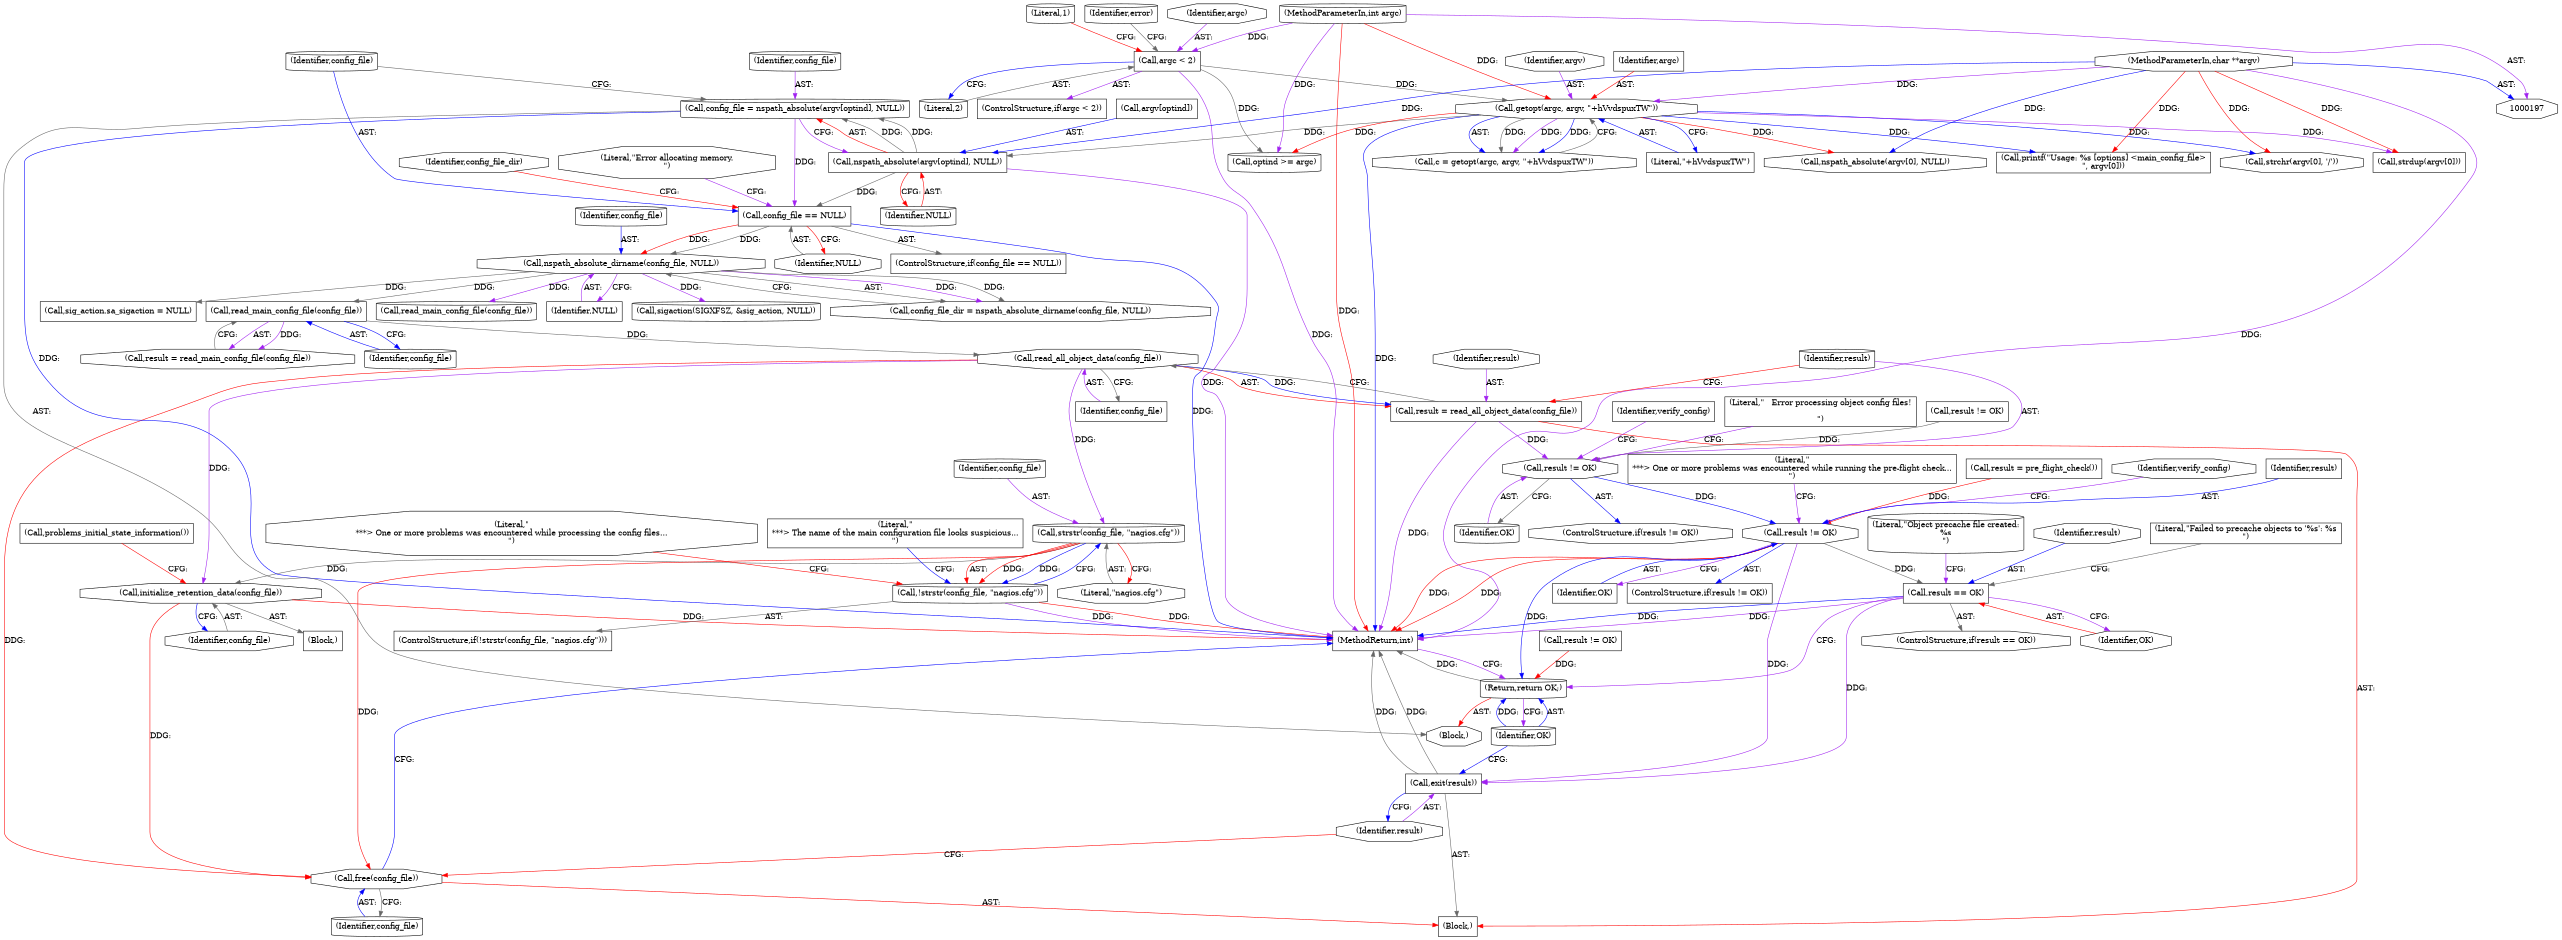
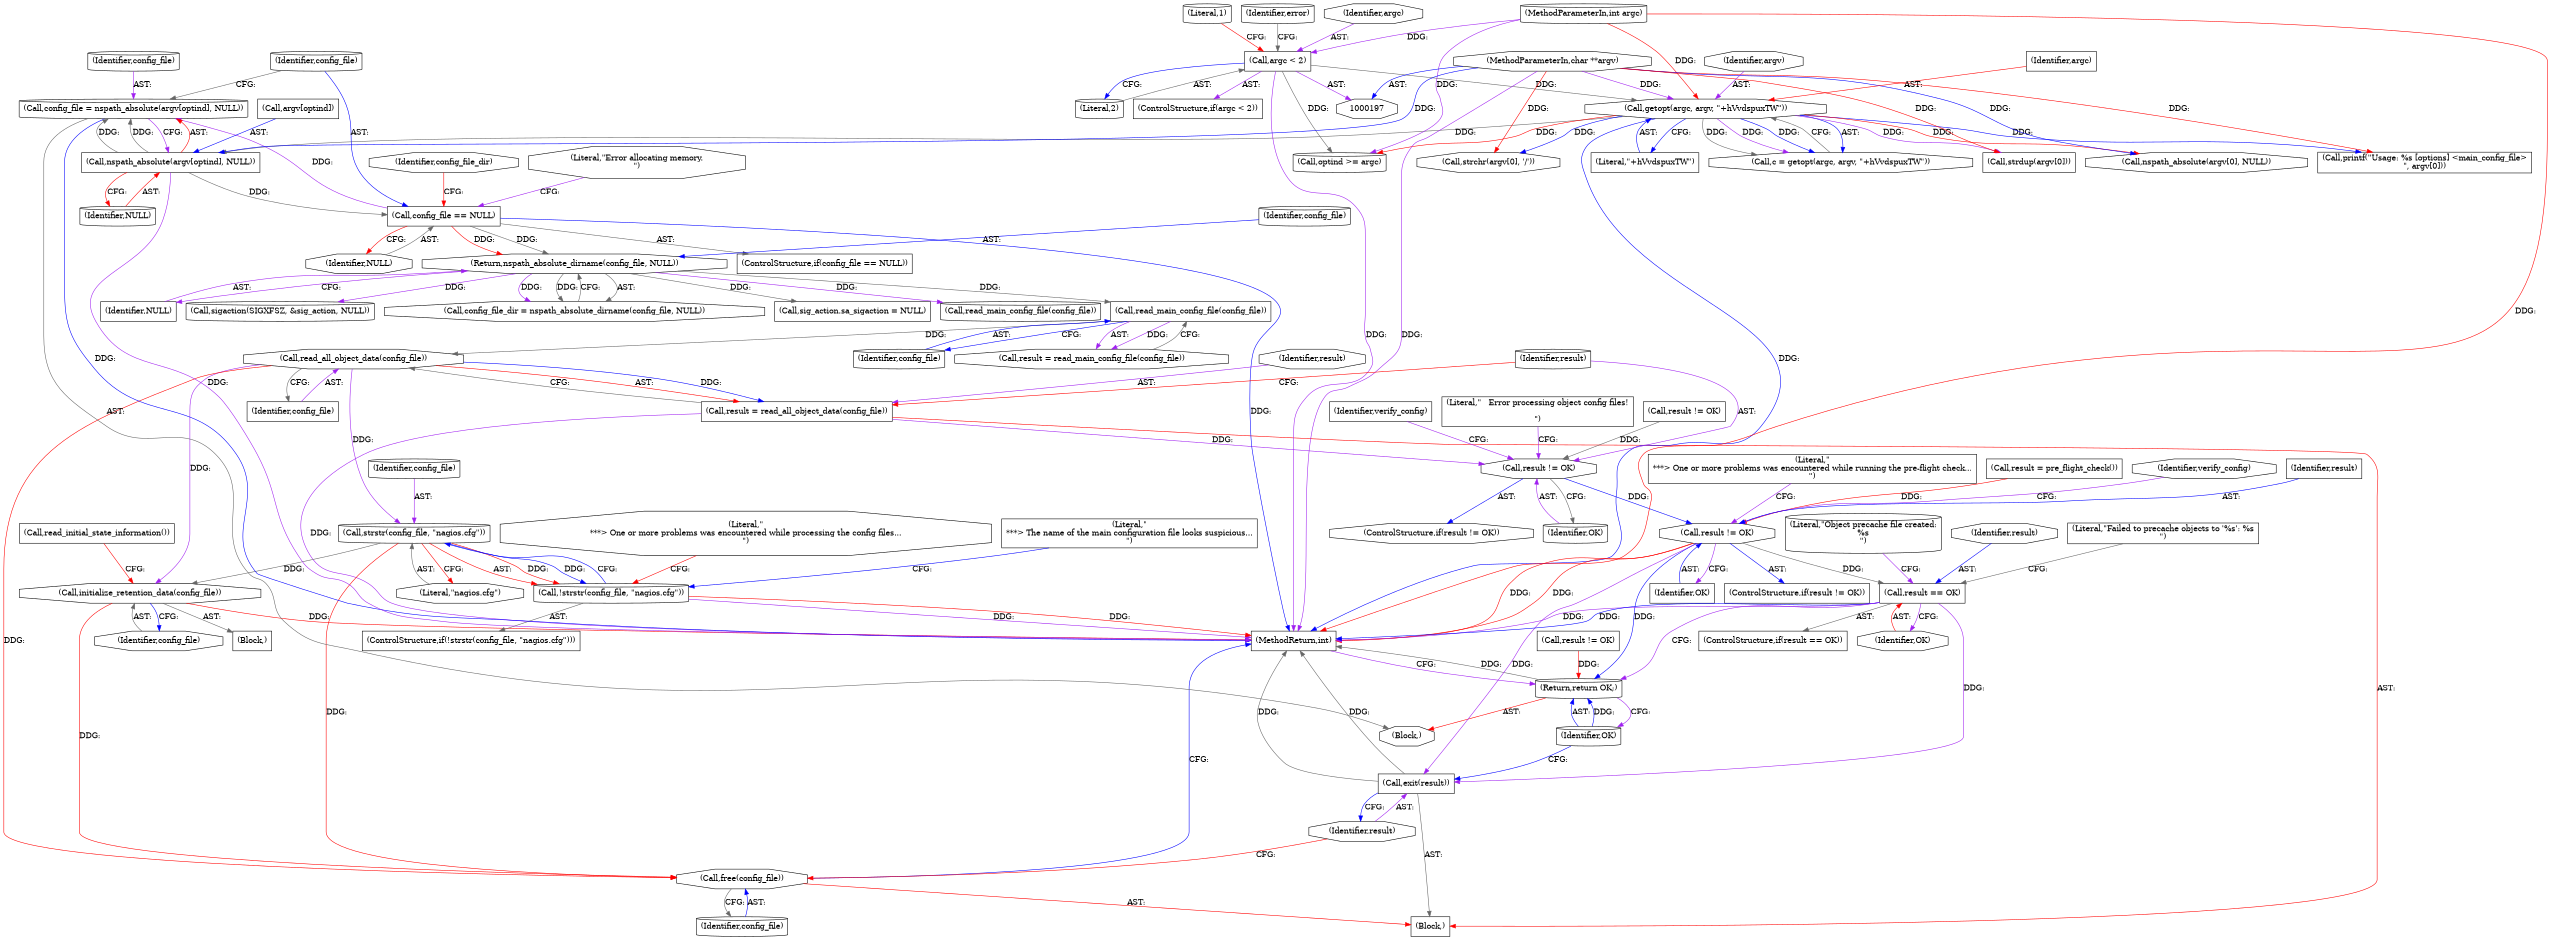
edge "(MethodParameterIn,int argc)" -> "1000197": now "(Call,argc < 2)" -> "1000197"
edge "(Call,config_file = nspath_absolute(argv[optind], NULL))" -> "(Call,config_file == NULL)": reversed
node "(Call,nspath_absolute_dirname(config_file, NULL))": label "(Call,nspath_absolute_dirname(config_file, NULL))" -> "(Return,nspath_absolute_dirname(config_file, NULL))"
node "(Call,problems_initial_state_information())": label "(Call,problems_initial_state_information())" -> "(Call,read_initial_state_information())"
node "(ControlStructure,if(result == OK))": shape octagon -> box
